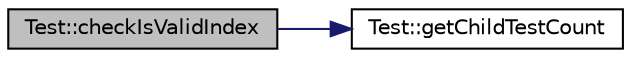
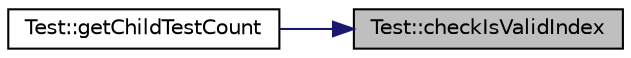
edge "Test::checkIsValidIndex" -> "Test::getChildTestCount": reversed
